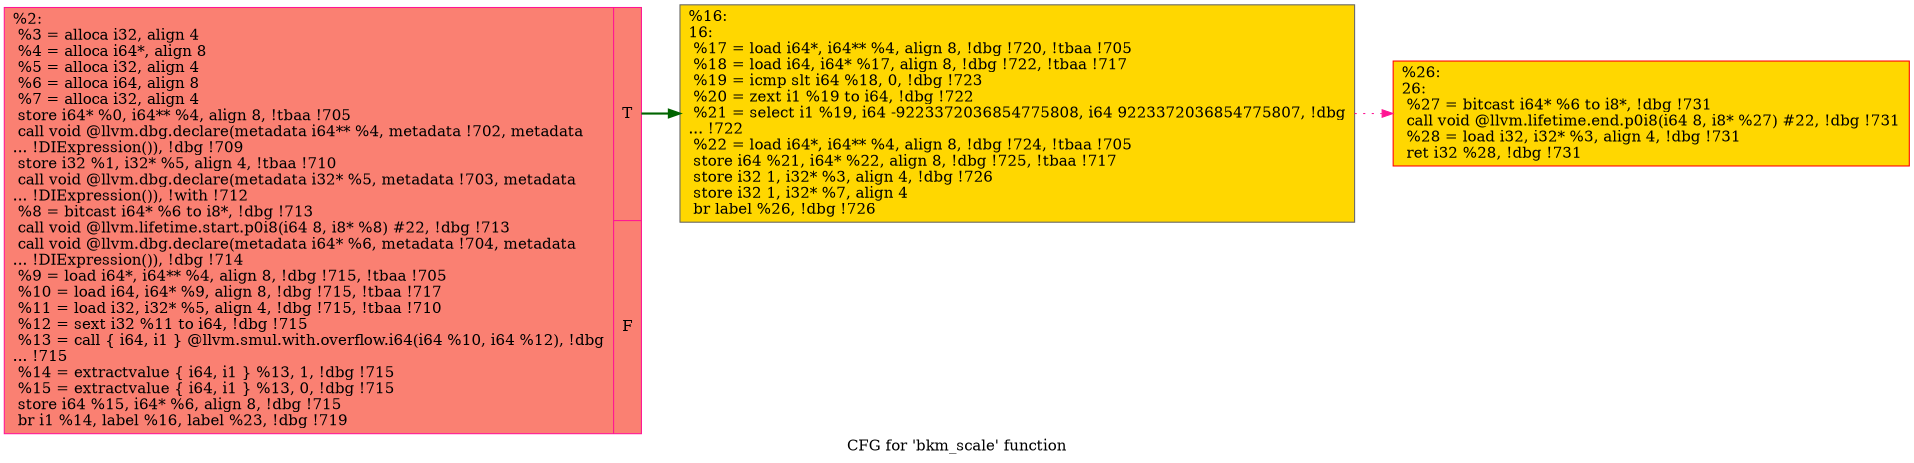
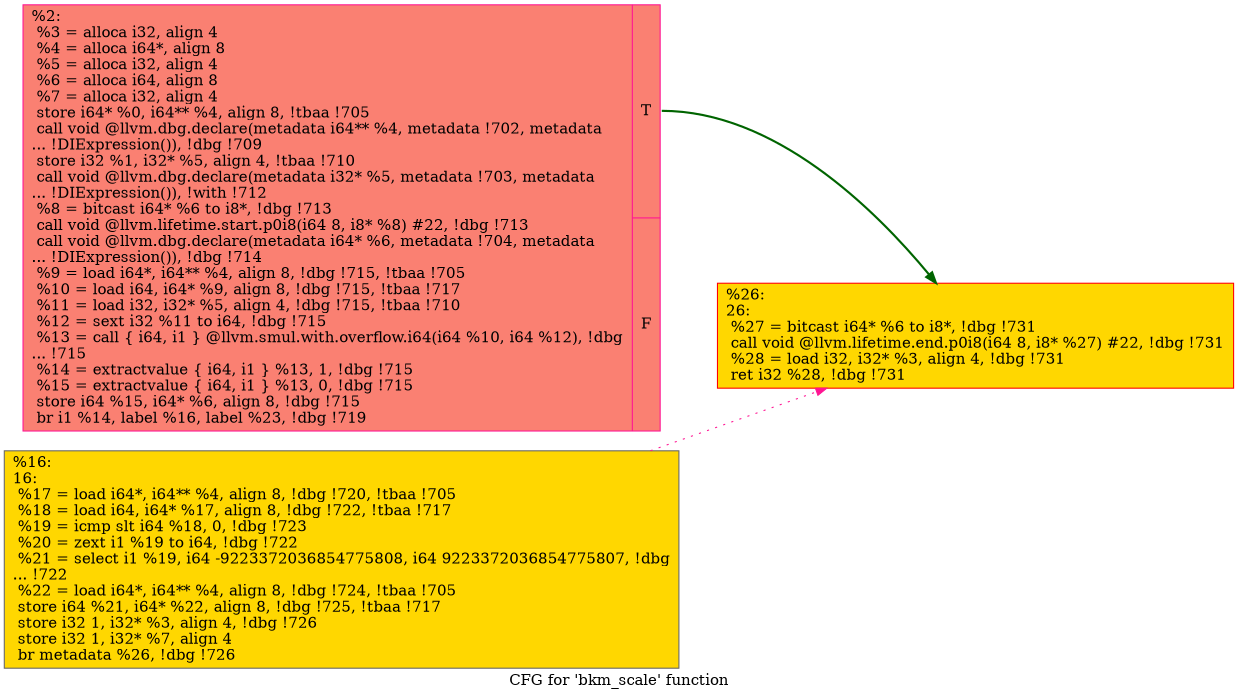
edge "%2:" -> "%16:": now "%2:" -> "%26:"
node "%16:": text "br label %26, !dbg !726" -> "br metadata %26, !dbg !726"
